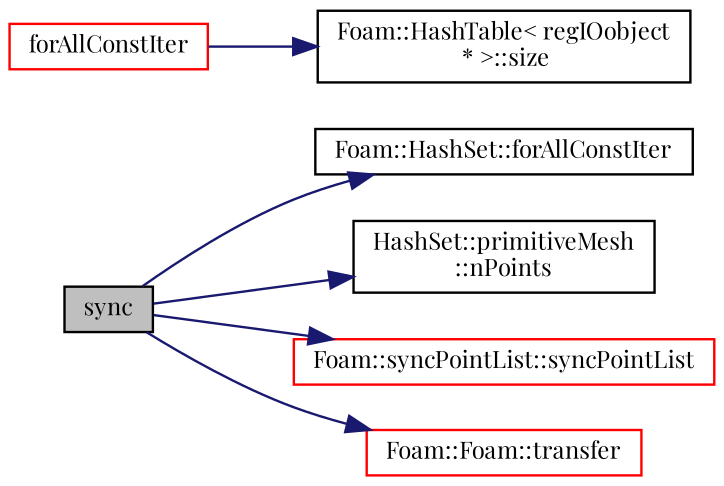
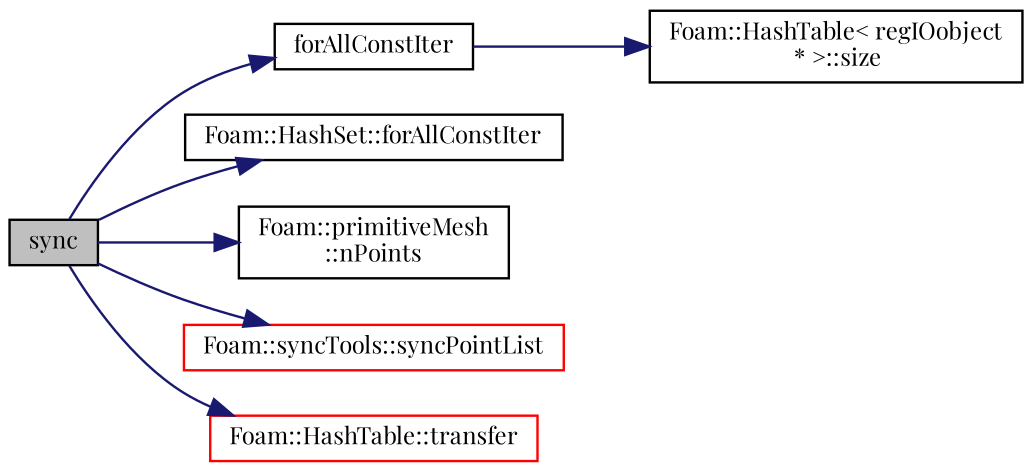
node "forAllConstIter": color red -> black
edge "sync" -> "forAllConstIter": added
node "HashSet::primitiveMesh ::nPoints": label "HashSet::primitiveMesh ::nPoints" -> "Foam::primitiveMesh ::nPoints"
node "Foam::syncPointList::syncPointList": label "Foam::syncPointList::syncPointList" -> "Foam::syncTools::syncPointList"
node "Foam::Foam::transfer": label "Foam::Foam::transfer" -> "Foam::HashTable::transfer"
